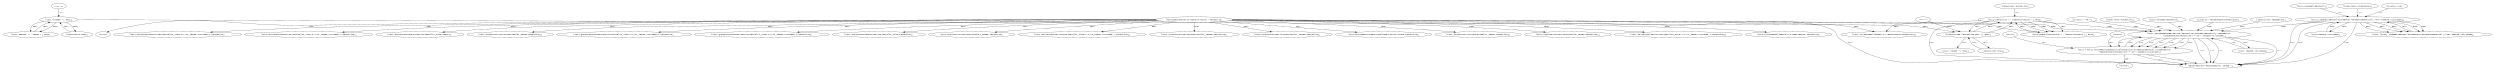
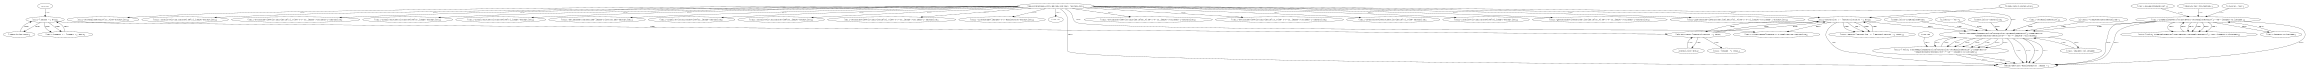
node "1000156": removed
node "(Identifier,ImageError)": label "(Identifier,ImageError)" -> "(Identifier,LogMagickEvent)"
edge "(MethodParameterIn,ExceptionInfo *exception)" -> "(Call,assert(exception != (ExceptionInfo *) NULL))": now "(MethodParameterIn,ExceptionInfo *exception)" -> "(Call,exception != (ExceptionInfo *) NULL)"
node "(Call,SyncCacheViewAuthenticPixels(Ci_view,assert))": label "(Call,SyncCacheViewAuthenticPixels(Ci_view,assert))" -> "(Call,SyncCacheViewAuthenticPixels(Ci_view,exception))"
node "(Call,SyncCacheViewAuthenticPixels(Cr_view,exception))": label "(Call,SyncCacheViewAuthenticPixels(Cr_view,exception))" -> "(Call,GetMagickModule(Cr_view,exception))"
node "1000174": removed
node "(Block,)": removed
